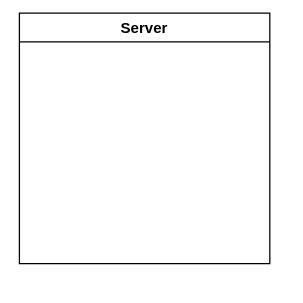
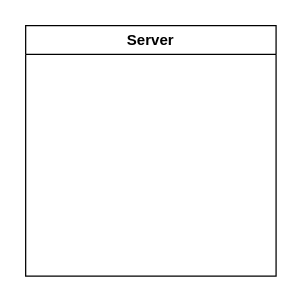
node "Server": moved (144, 138) -> (151, 151)
